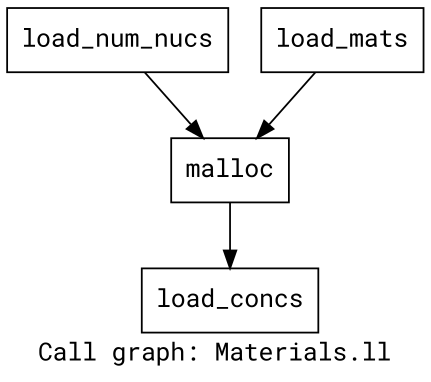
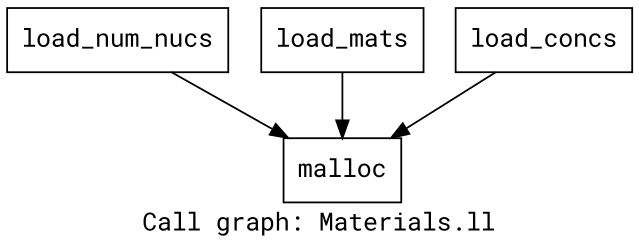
edge "malloc" -> "load_concs": reversed
